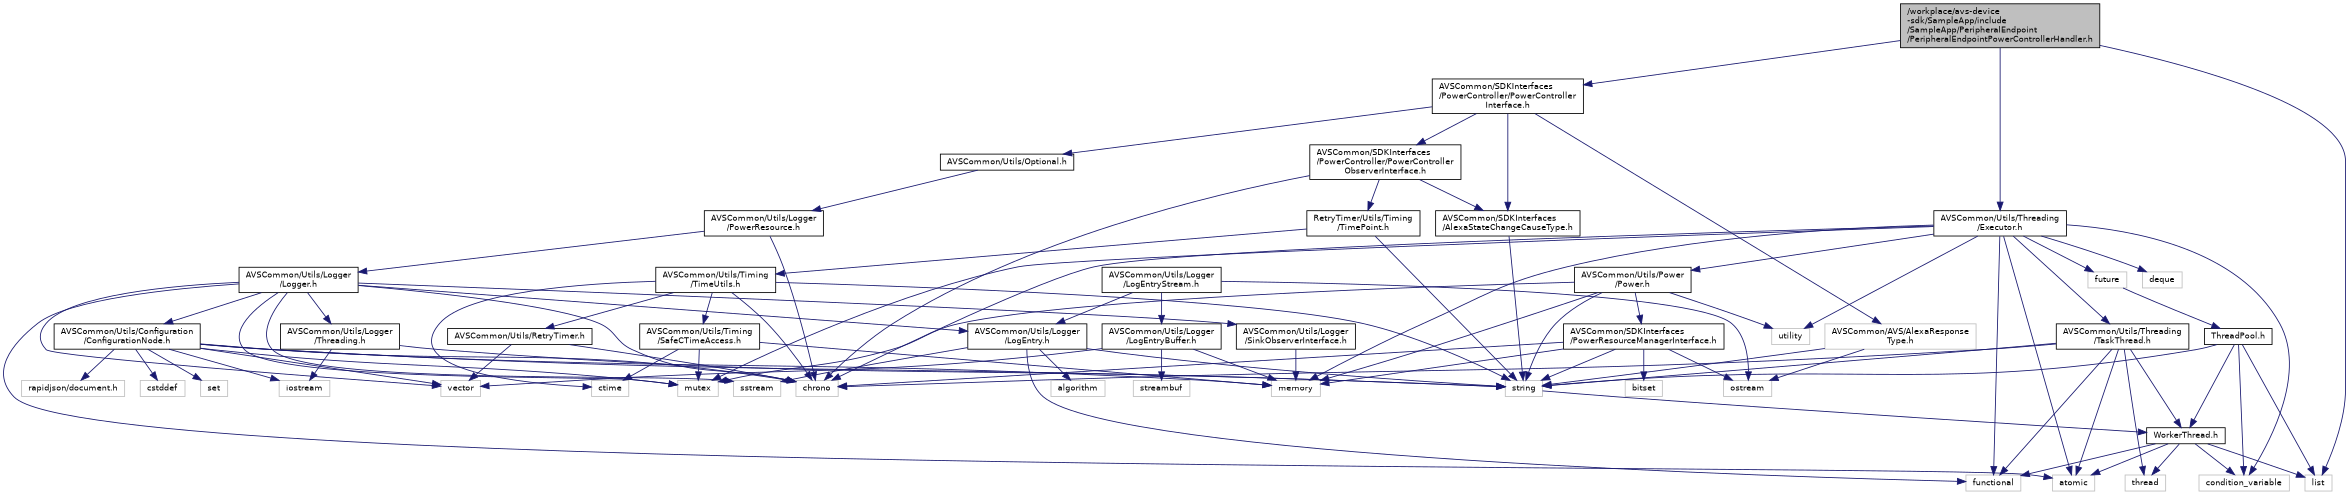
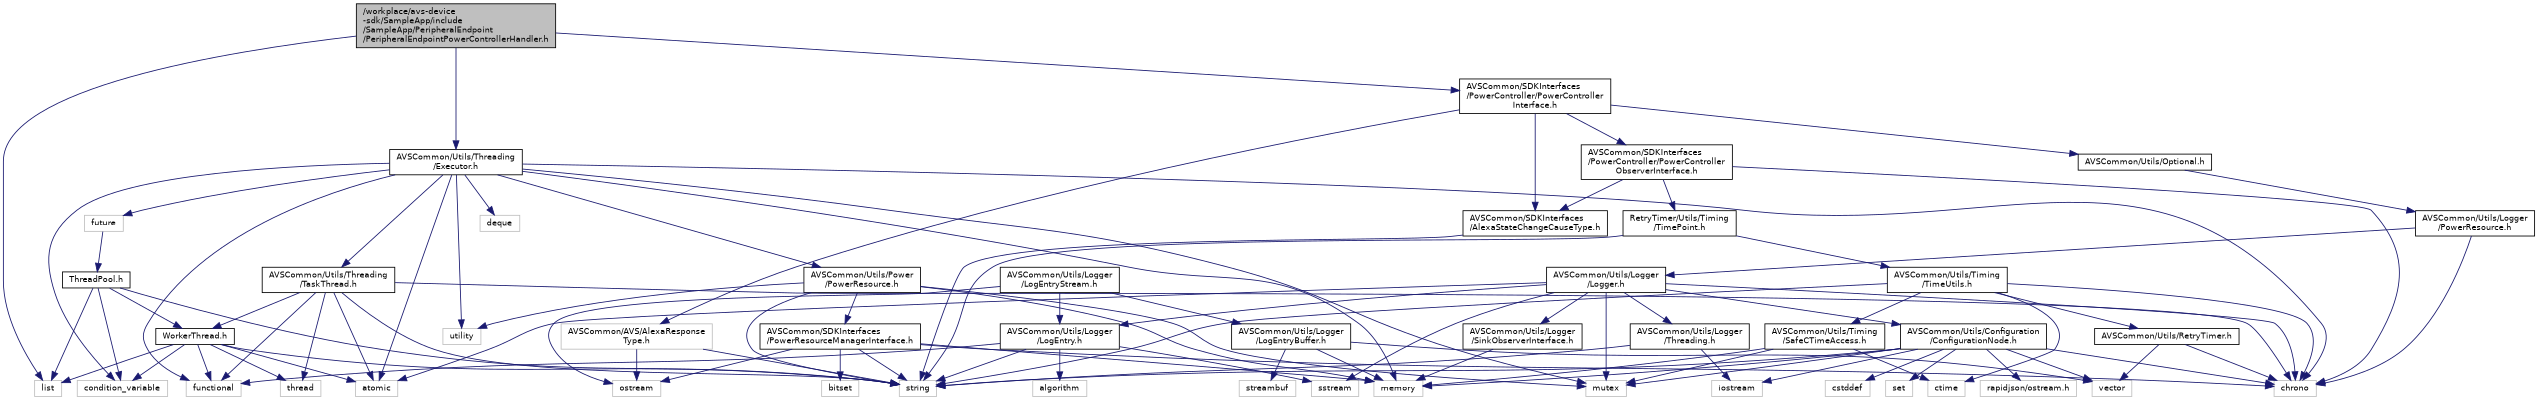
node "AVSCommon/Utils/Power /Power.h": label "AVSCommon/Utils/Power /Power.h" -> "AVSCommon/Utils/Power /PowerResource.h"
edge "AVSCommon/Utils/Logger /Logger.h" -> "vector": removed
node "rapidjson/document.h": label "rapidjson/document.h" -> "rapidjson/ostream.h"
edge "string" -> "WorkerThread.h": reversed
